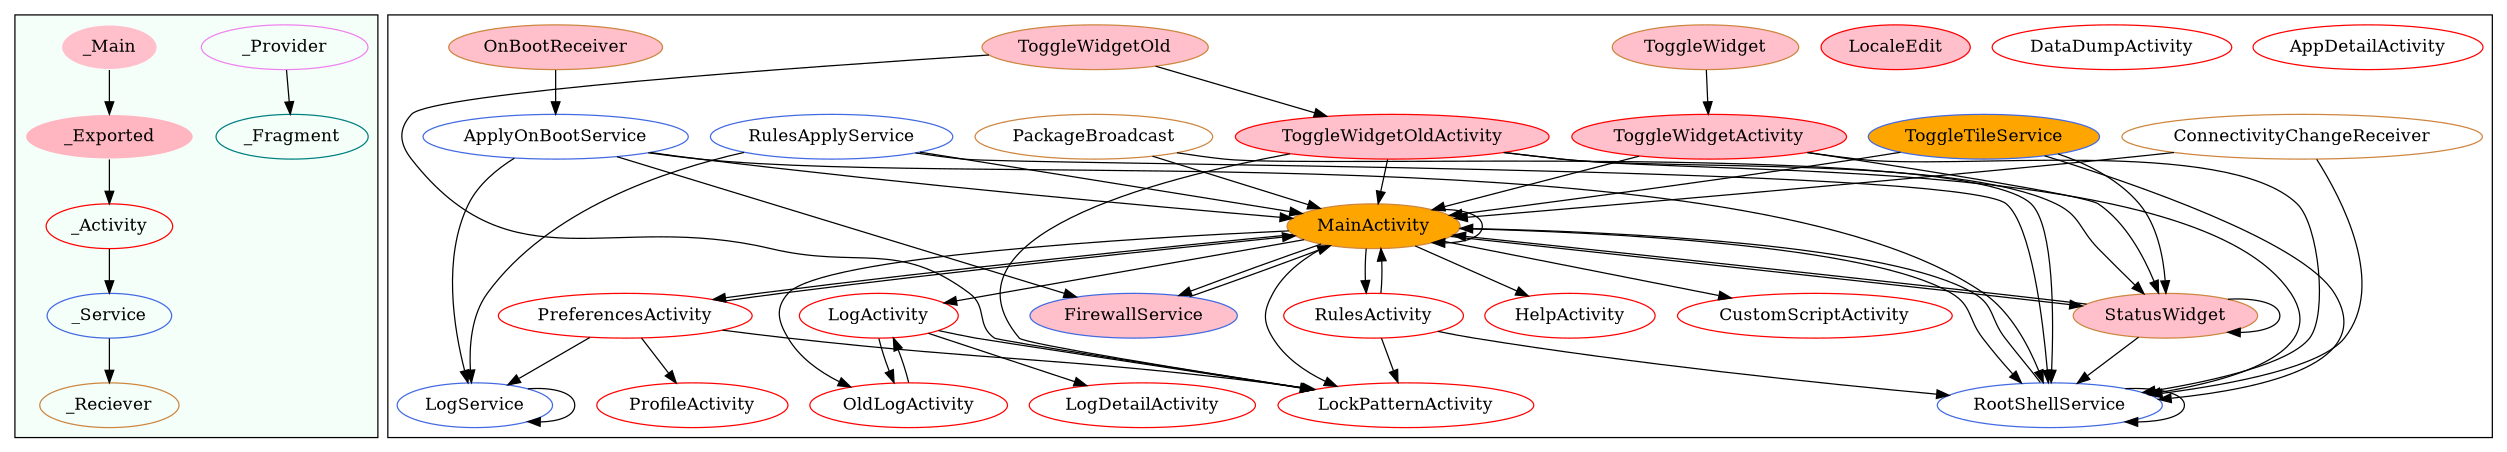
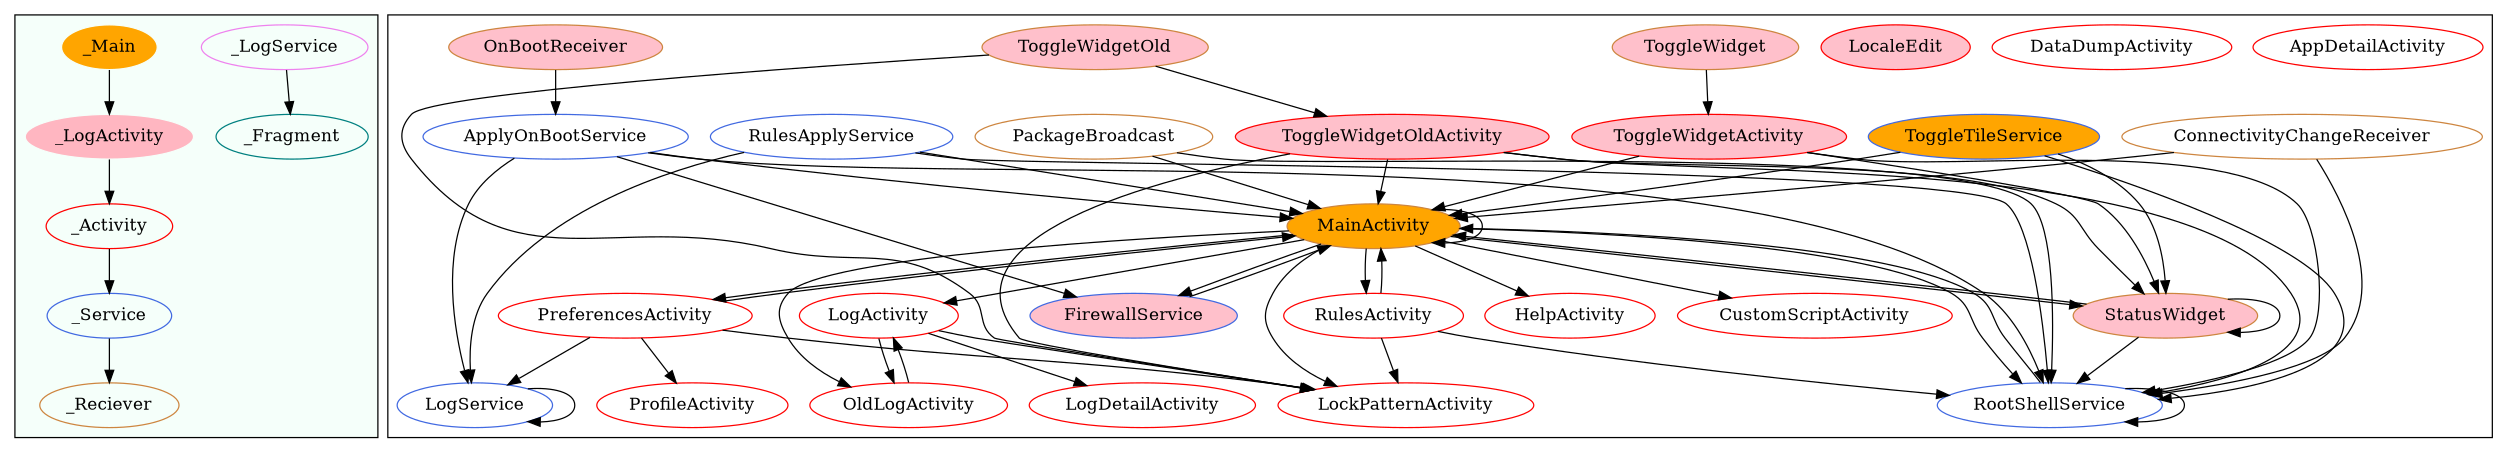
node "_Main": fillcolor pink -> orange
node "_Provider": label "_Provider" -> "_LogService"
node "_Exported": label "_Exported" -> "_LogActivity"
